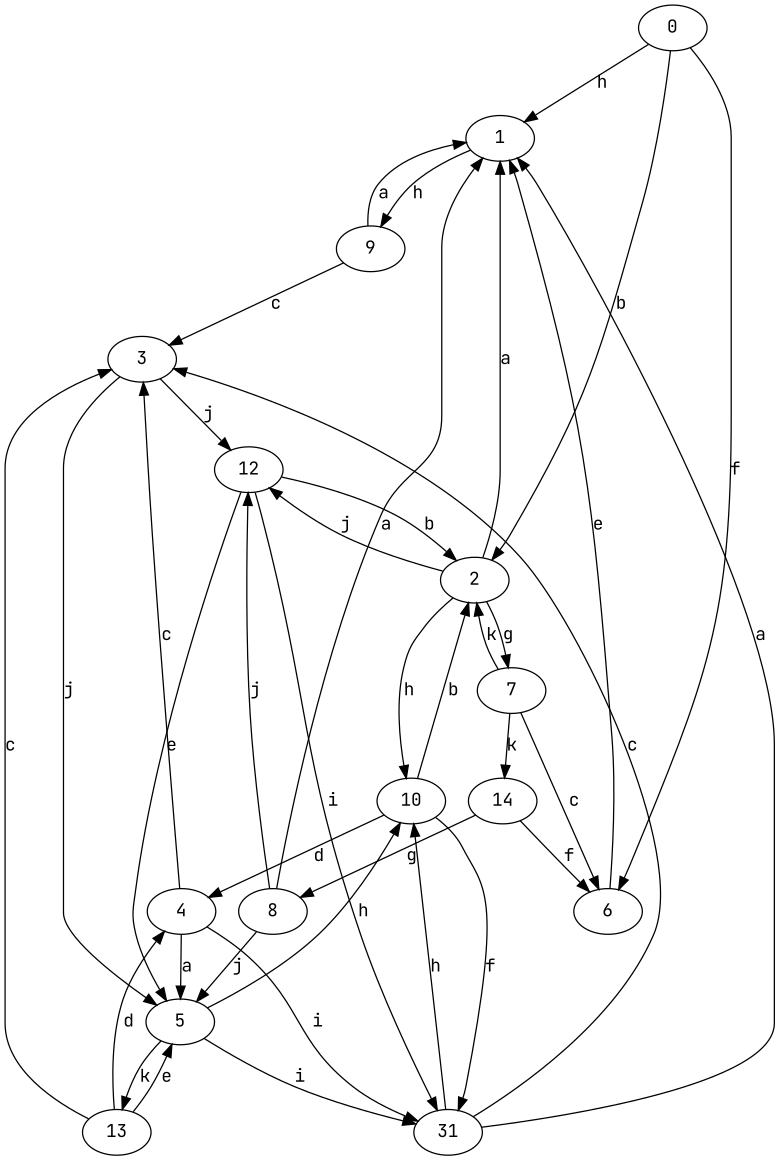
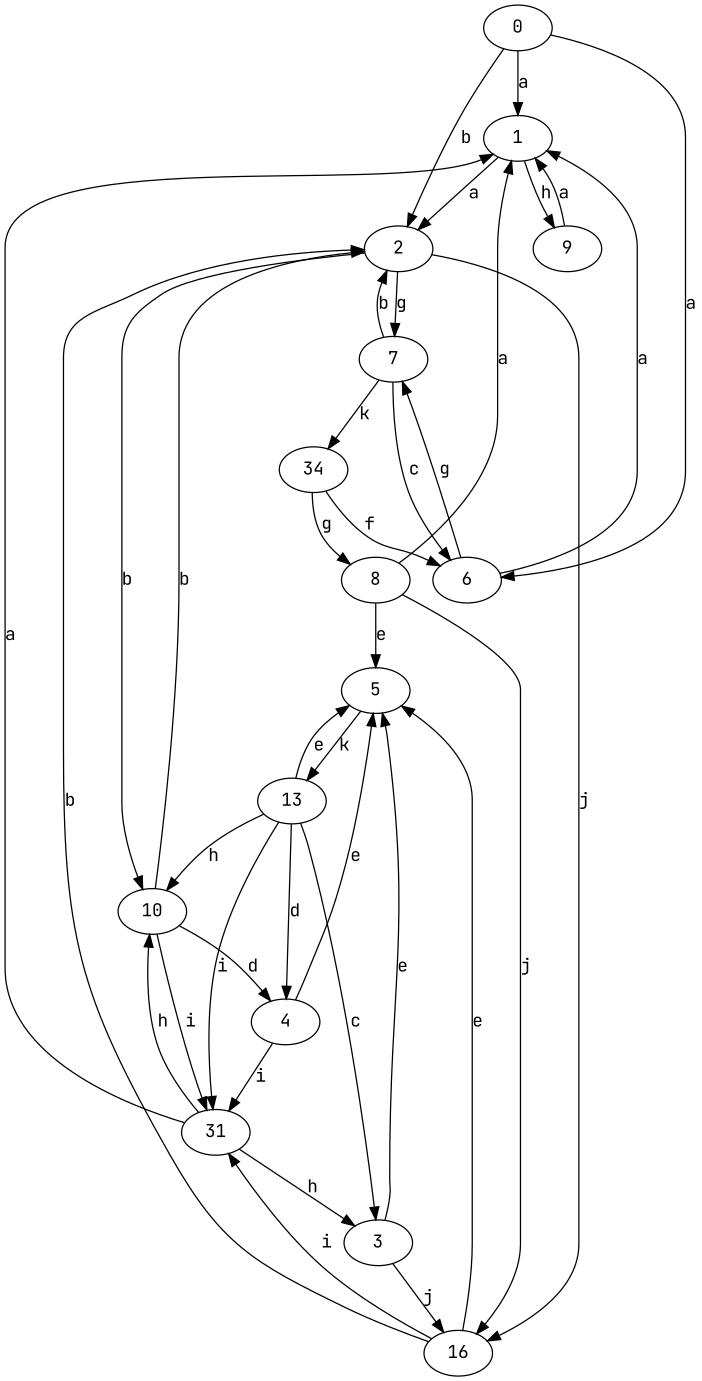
edge "0" -> "1": label "h" -> "a"
edge "9" -> "3": removed, label "c"
edge "2" -> "1": reversed
node "12": label "12" -> "16"
edge "0" -> "6": label "f" -> "a"
edge "6" -> "7": added, label "g"
edge "6" -> "1": label "e" -> "a"
edge "7" -> "2": label "k" -> "b"
edge "4" -> "3": removed, label "c"
edge "3" -> "5": label "j" -> "e"
edge "2" -> "10": label "h" -> "b"
edge "31" -> "3": label "c" -> "h"
node "14": label "14" -> "34"
edge "5" -> "10": now "13" -> "10"
edge "4" -> "5": label "a" -> "e"
edge "8" -> "5": label "j" -> "e"
edge "10" -> "31": label "f" -> "i"
edge "5" -> "31": now "13" -> "31"
